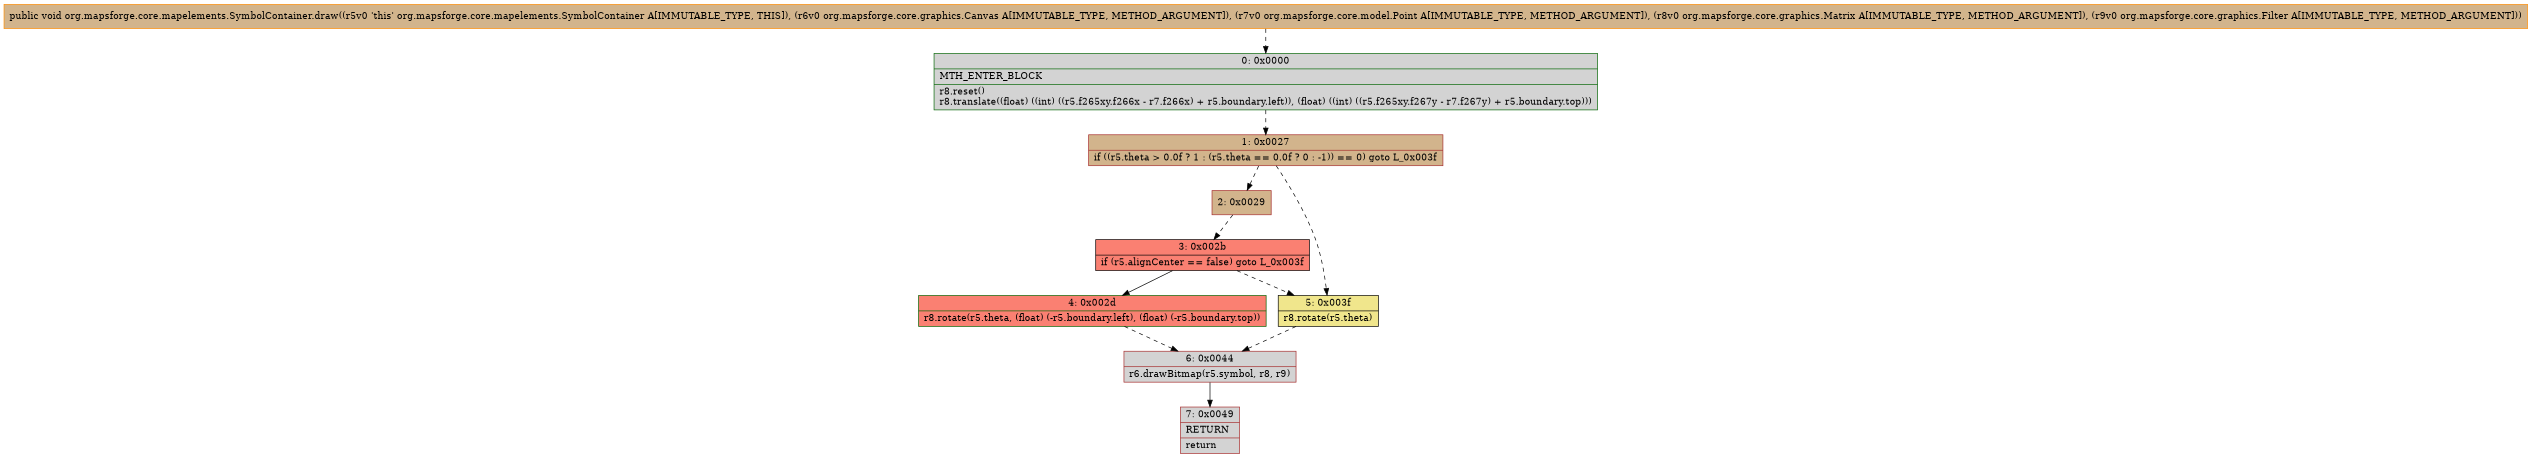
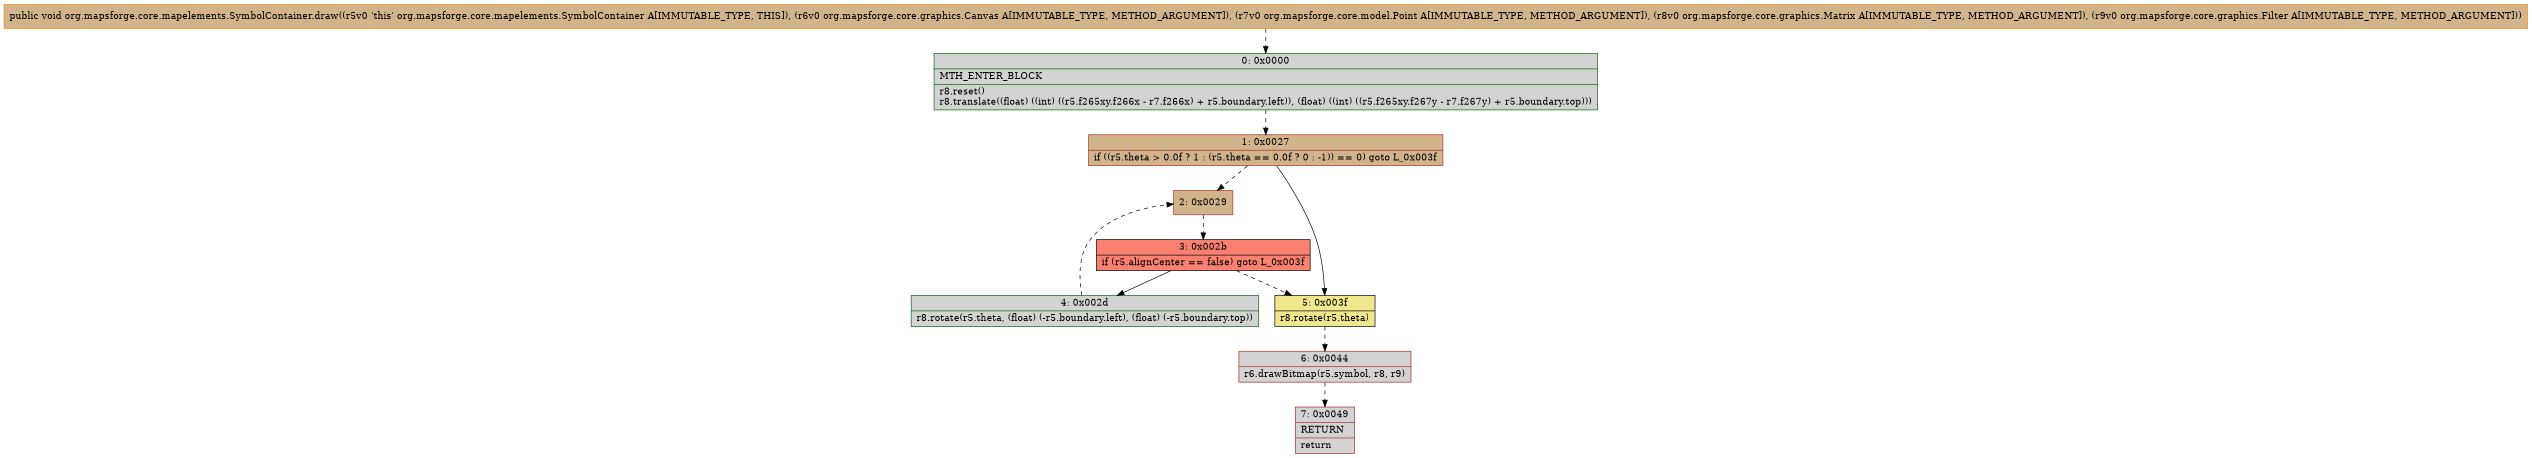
edge "1: 0x0027" -> "5: 0x003f": style dashed -> solid
node "4: 0x002d": fillcolor salmon -> lightgrey
edge "4: 0x002d" -> "6: 0x0044": now "4: 0x002d" -> "2: 0x0029"
edge "6: 0x0044" -> "7: 0x0049": style solid -> dashed
